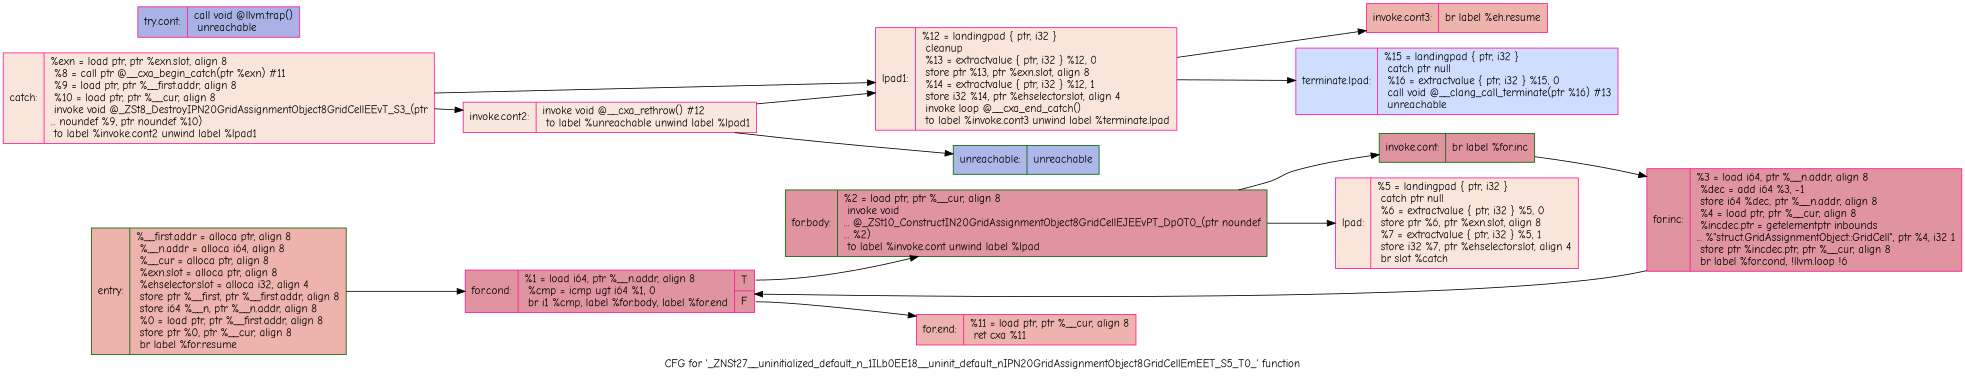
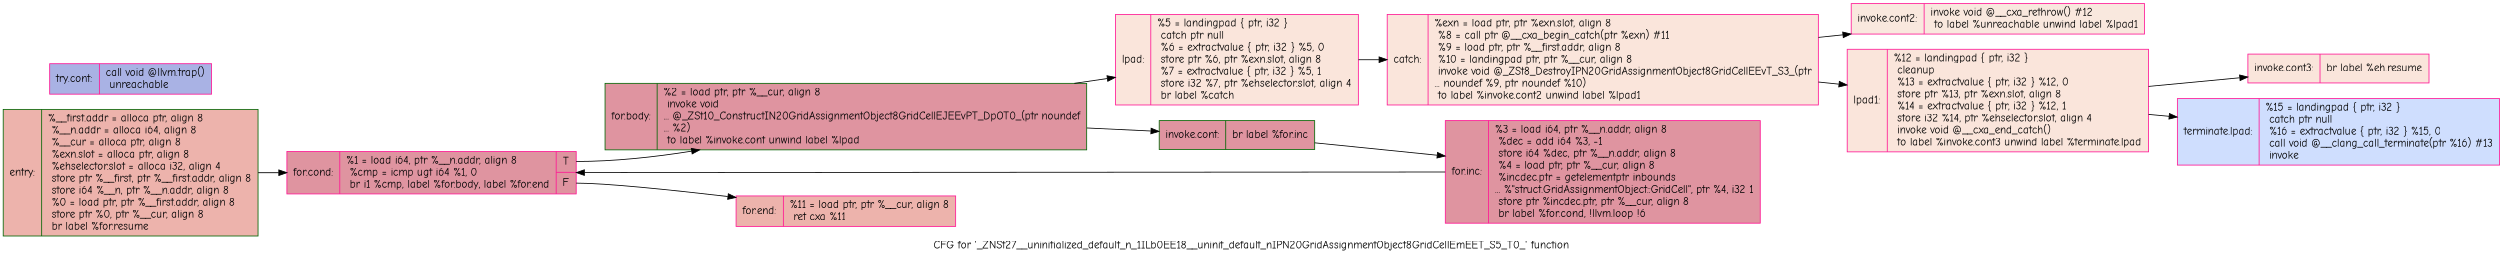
node "invoke.cont3:": fillcolor #d6524470 -> #f4c5ad70
edge "lpad:" -> "catch:": added
node "catch:": text "%10 = load ptr, ptr %__cur, align 8" -> "%10 = landingpad ptr, ptr %__cur, align 8"
edge "invoke.cont2:" -> "lpad1:": removed
node "terminate.lpad:": text "unreachable" -> "invoke"
node "lpad1:": text "invoke loop @__cxa_end_catch()" -> "invoke void @__cxa_end_catch()"
node "unreachable:": removed
node "lpad:": text "br slot %catch" -> "br label %catch"
